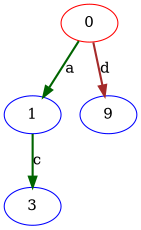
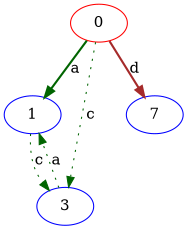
edge "0" -> "3": added, label "c"
node "9": label "9" -> "7"
edge "1" -> "3": style bold -> dotted
edge "3" -> "1": added, label "a"
